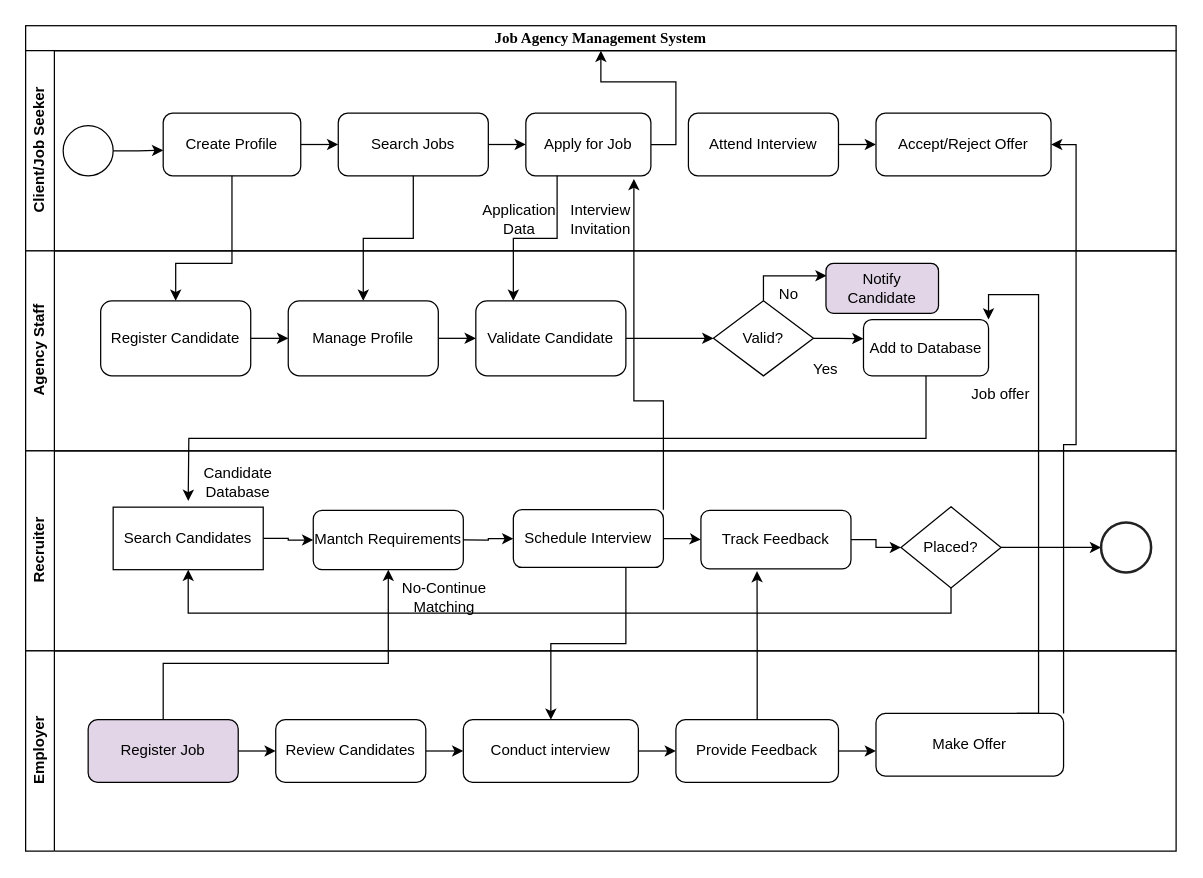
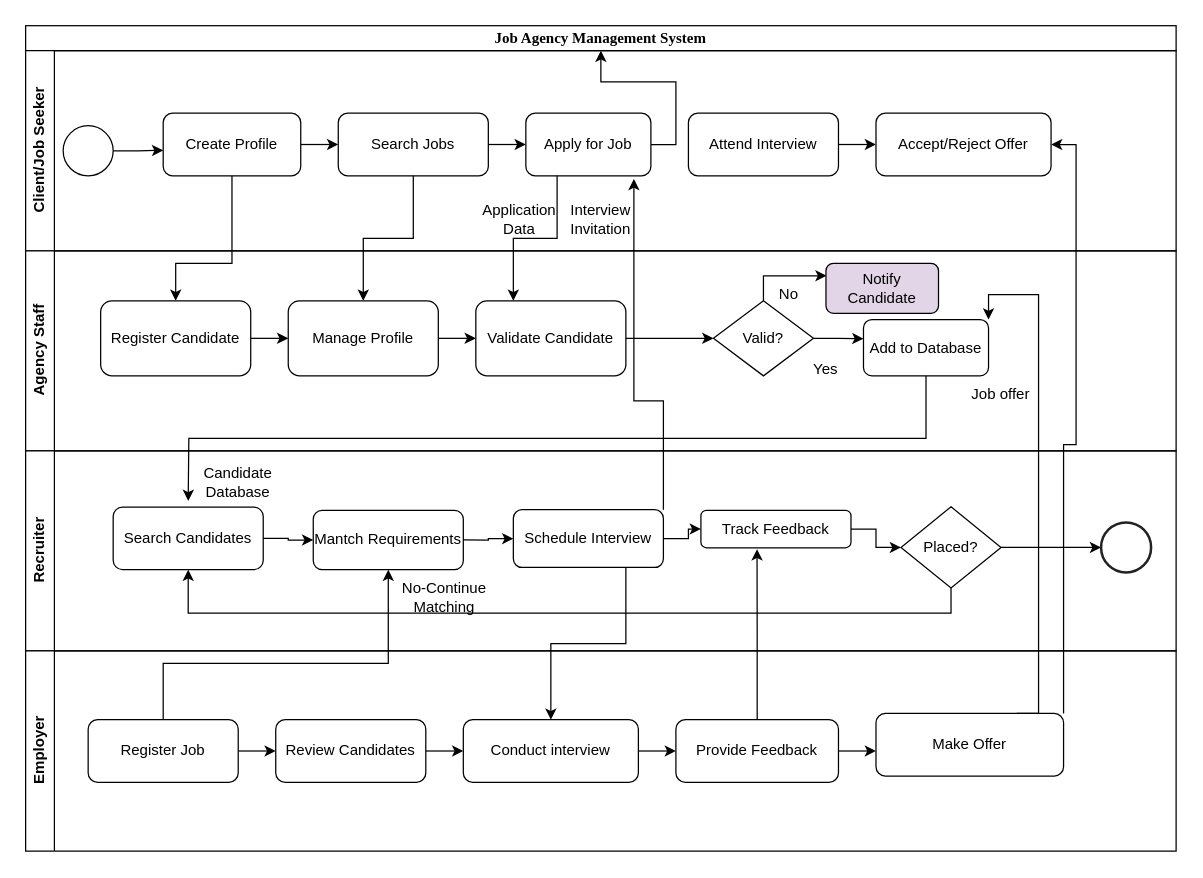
node "Search Candidates": shape rectangle -> rounded rectangle
node "Track Feedback": size 150x59 -> 150x38
node "Register Job": fillcolor #e1d5e7 -> #ffffff
